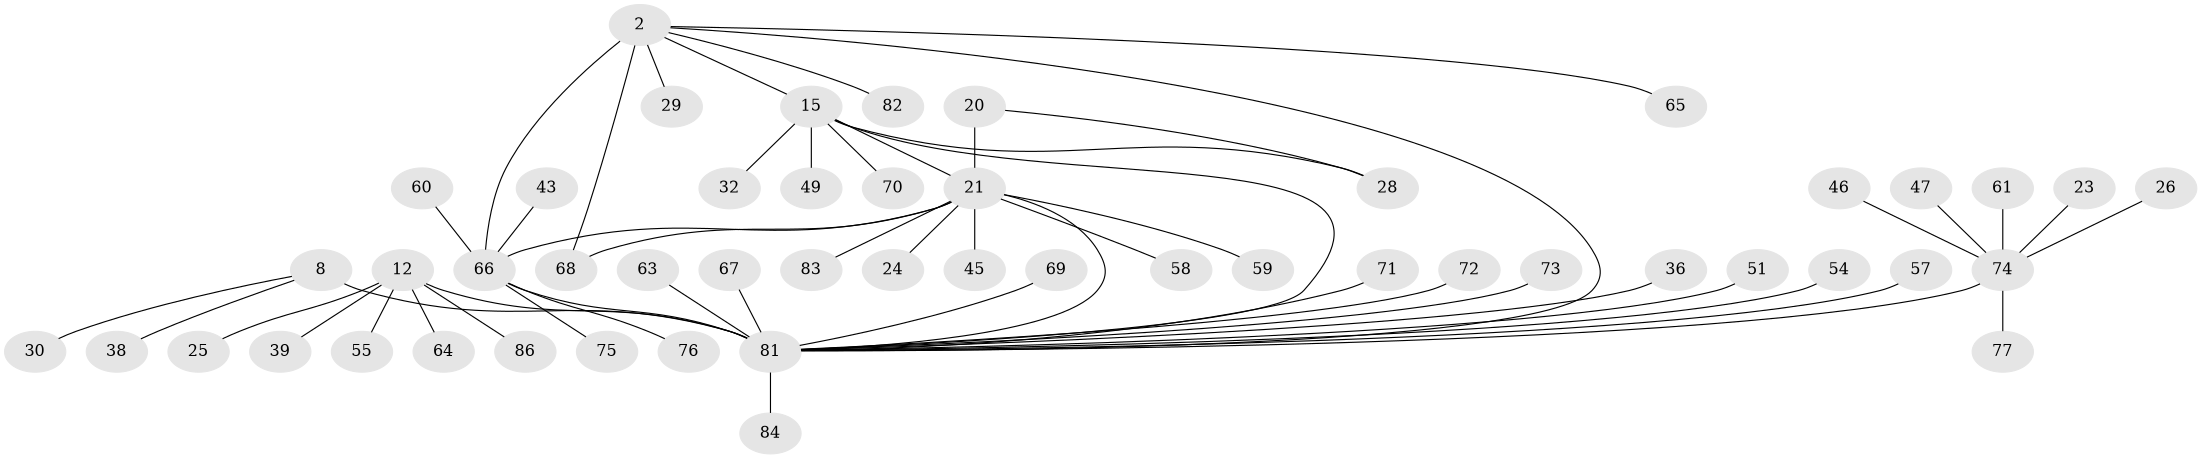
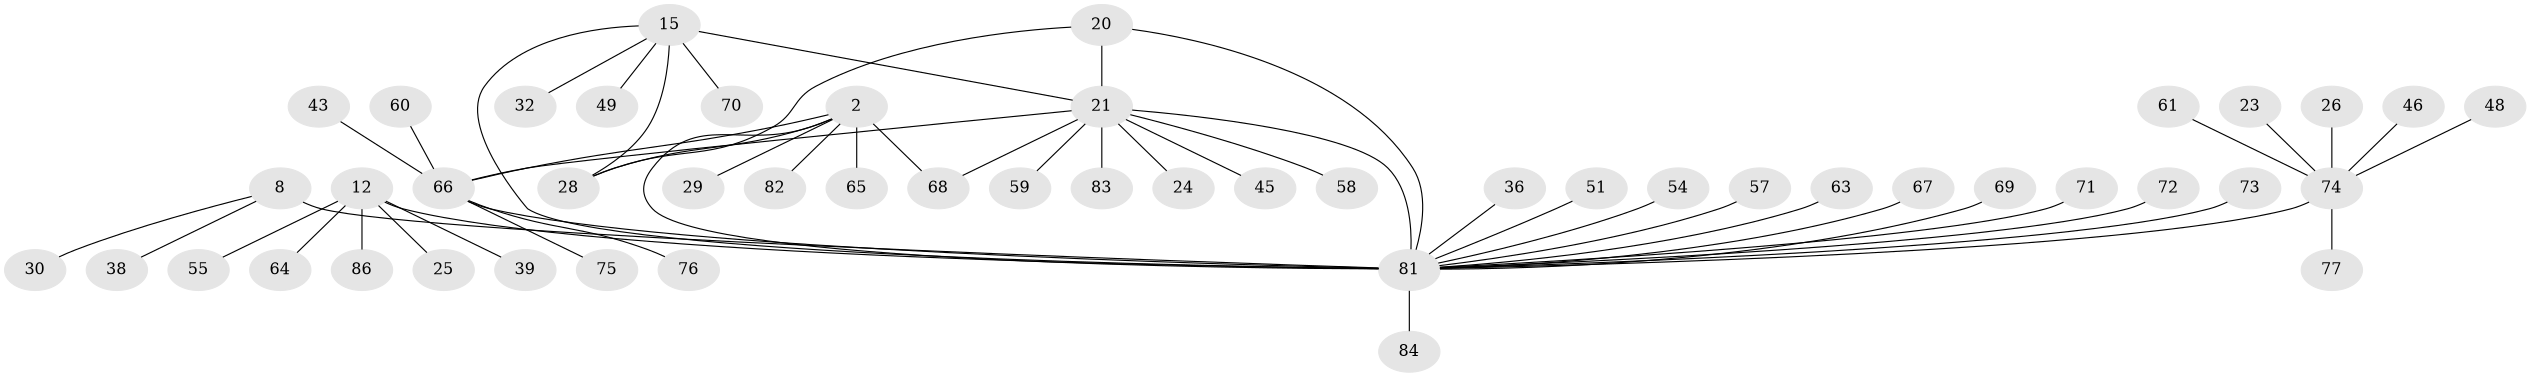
edge "2" -- "15": now "2" -- "28"
edge "20" -- "81": added
node "47": label "47" -> "48"
